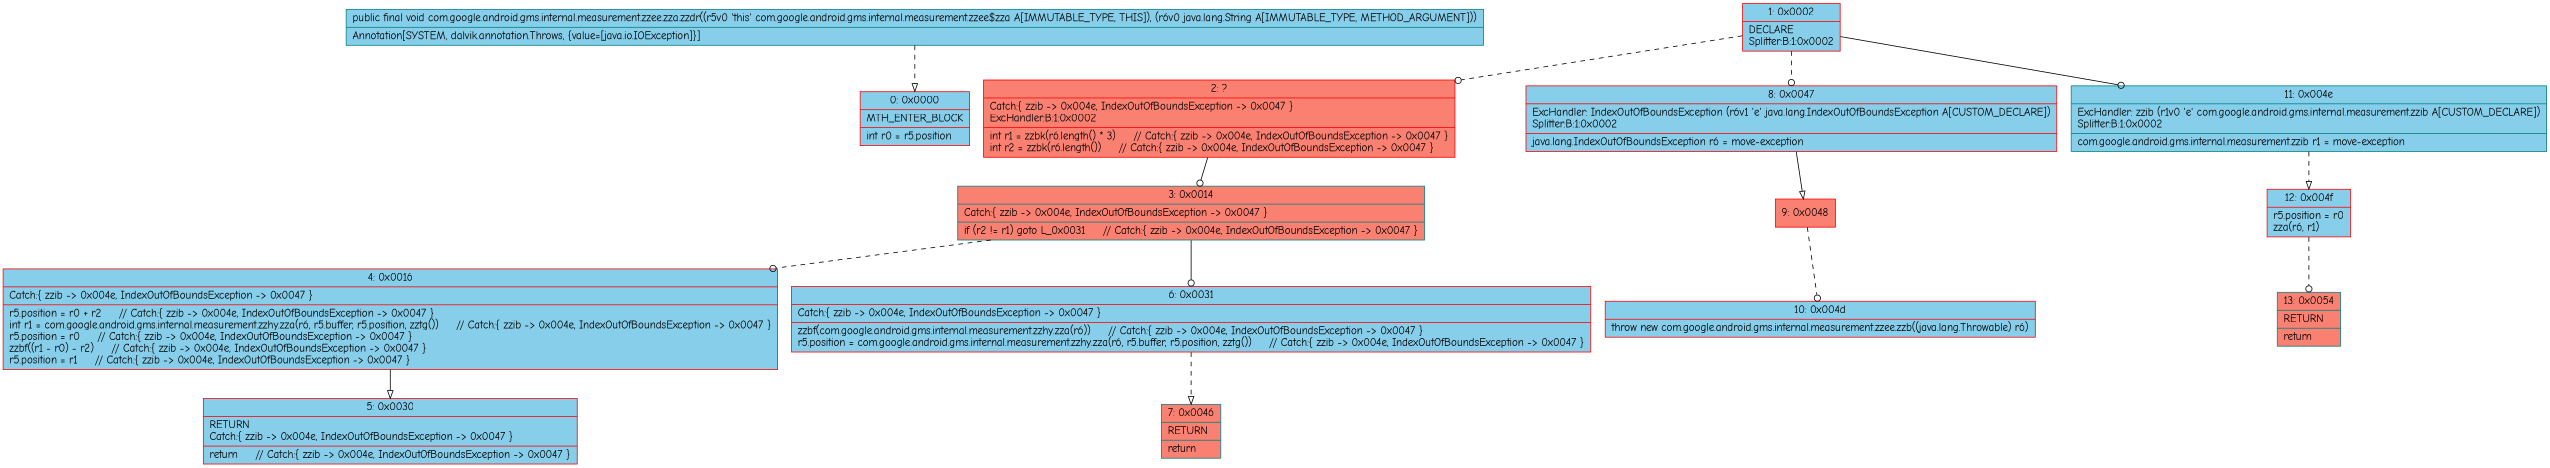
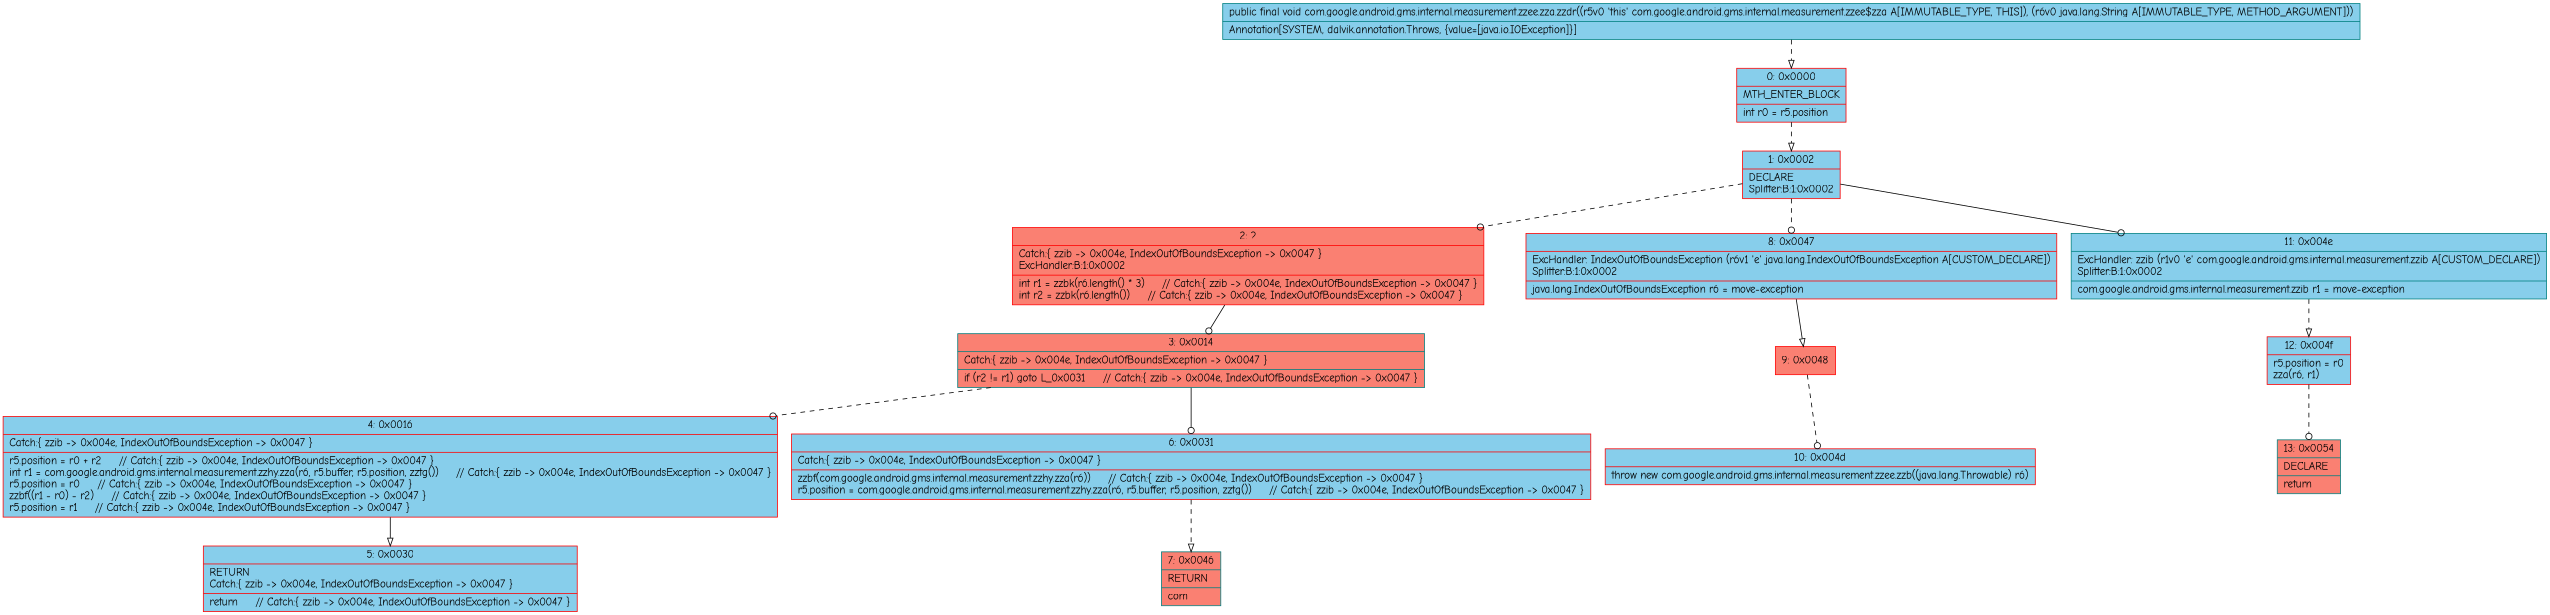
edge "0: 0x0000" -> "1: 0x0002": added
node "13: 0x0054": text "RETURN" -> "DECLARE"
node "7: 0x0046": text "return" -> "com"
